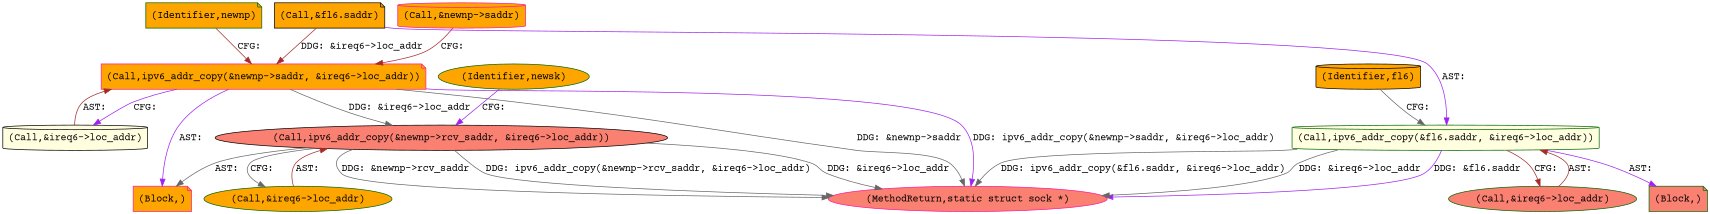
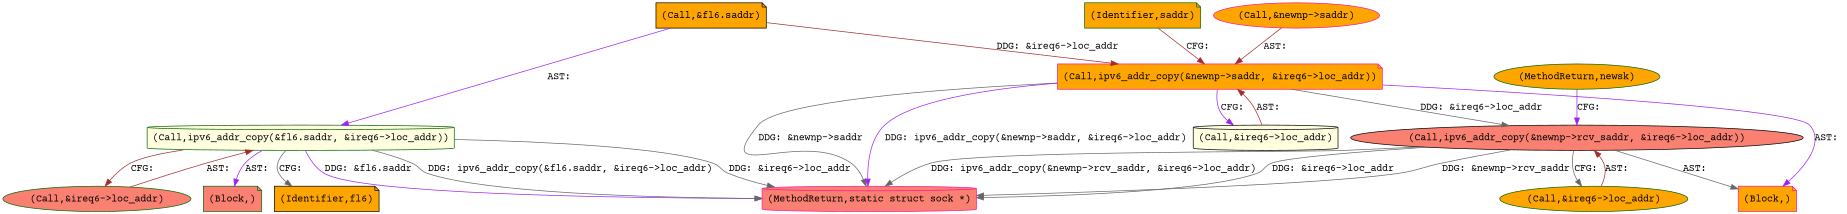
node "(Identifier,newnp)": label "(Identifier,newnp)" -> "(Identifier,saddr)"
node "(Call,&newnp->saddr)": shape cylinder -> ellipse
edge "(Call,&newnp->saddr)" -> "(Call,ipv6_addr_copy(&newnp->saddr, &ireq6->loc_addr))": label "CFG: " -> "AST: "
node "(Identifier,newsk)": label "(Identifier,newsk)" -> "(MethodReturn,newsk)"
node "(Identifier,fl6)": shape cylinder -> note
edge "(Identifier,fl6)" -> "(Call,ipv6_addr_copy(&fl6.saddr, &ireq6->loc_addr))": reversed
node "(MethodReturn,static struct sock *)": shape ellipse -> cylinder
